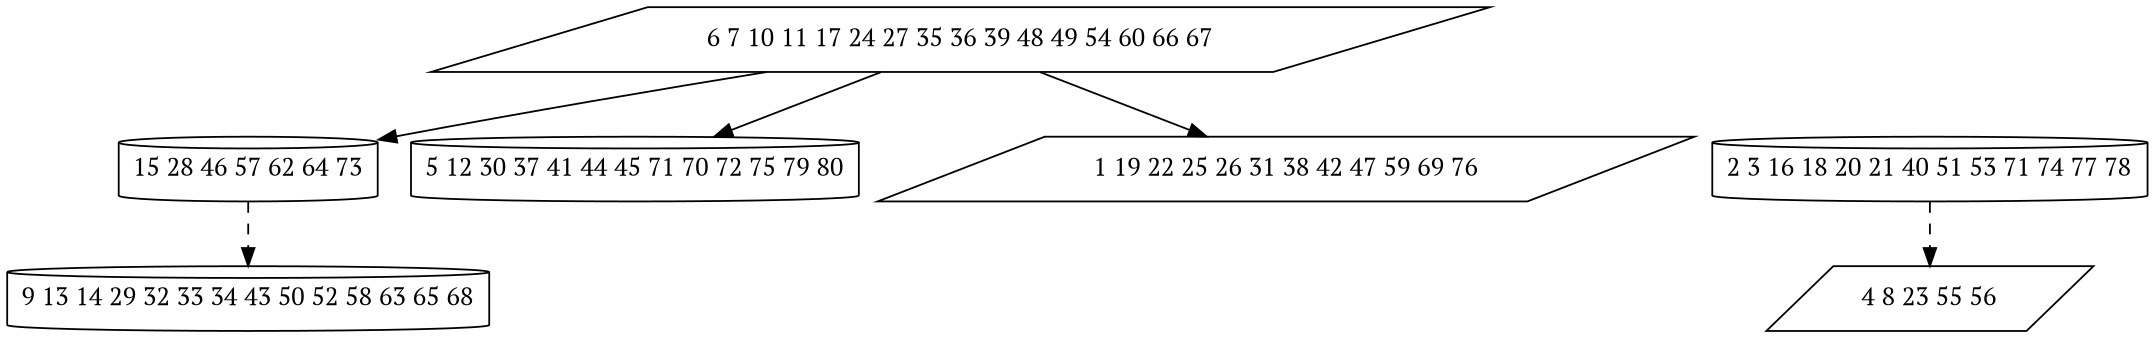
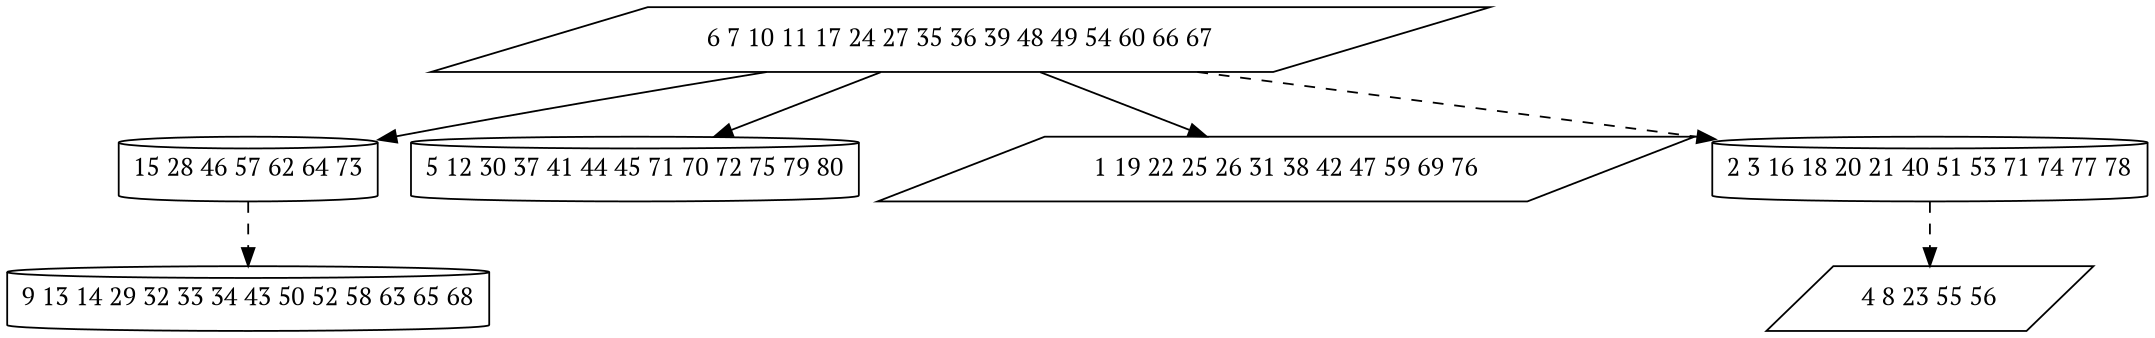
edge "6 7 10 11 17 24 27 35 36 39 48 49 54 60 66 67" -> "2 3 16 18 20 21 40 51 53 71 74 77 78": added
